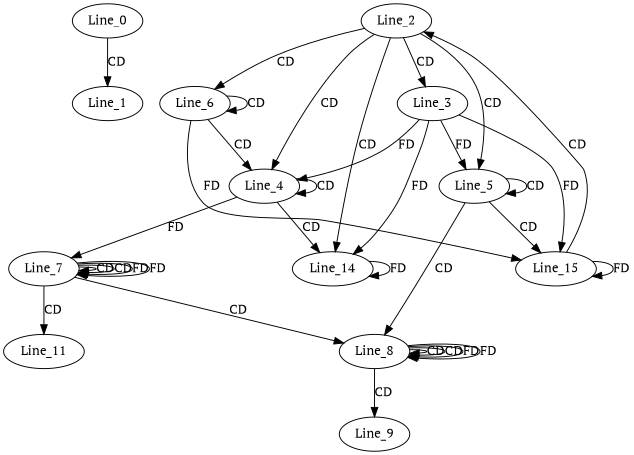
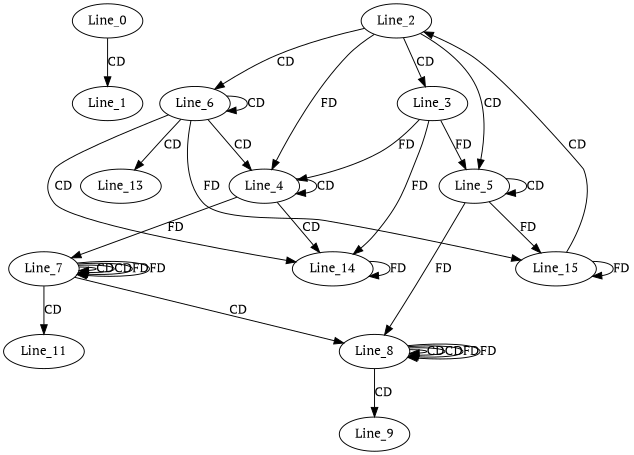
edge "Line_2" -> "Line_4": label "CD" -> "FD"
edge "Line_2" -> "Line_14": now "Line_6" -> "Line_14"
edge "Line_3" -> "Line_15": removed, label "FD"
node "Line_13": added
edge "Line_5" -> "Line_15": label "CD" -> "FD"
edge "Line_5" -> "Line_8": label "CD" -> "FD"
